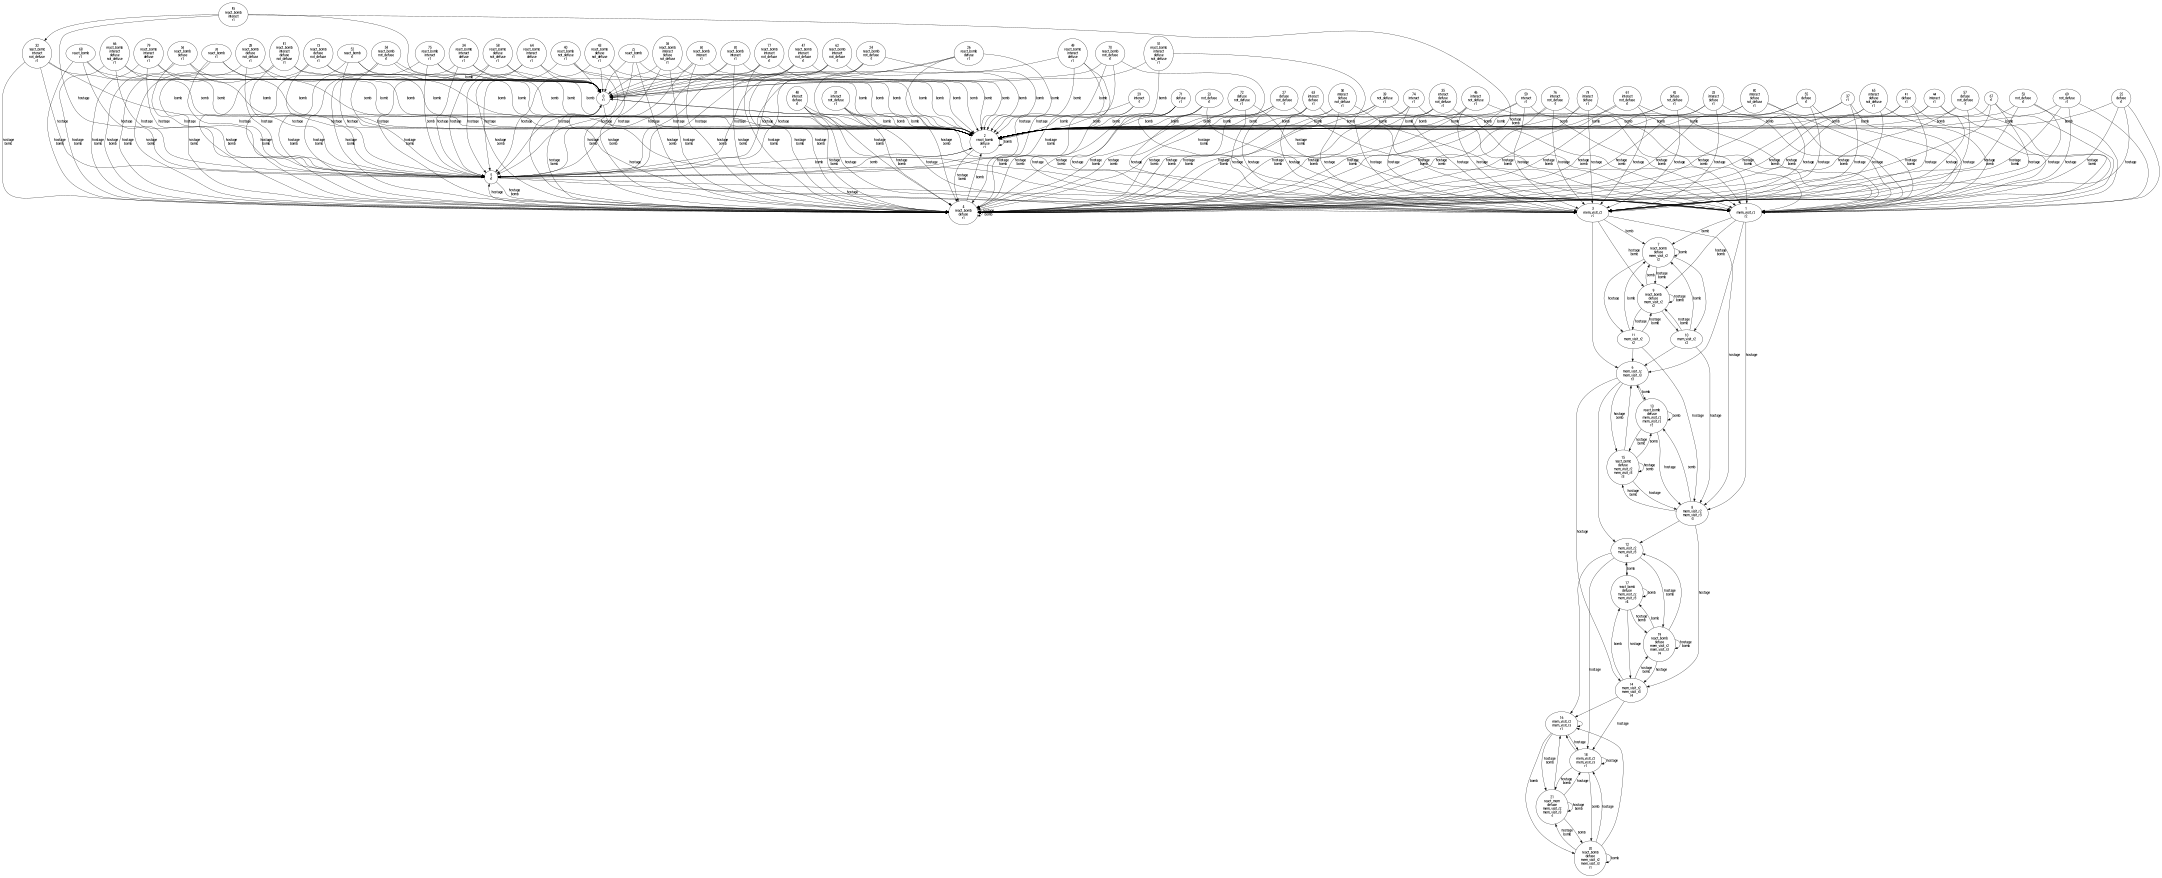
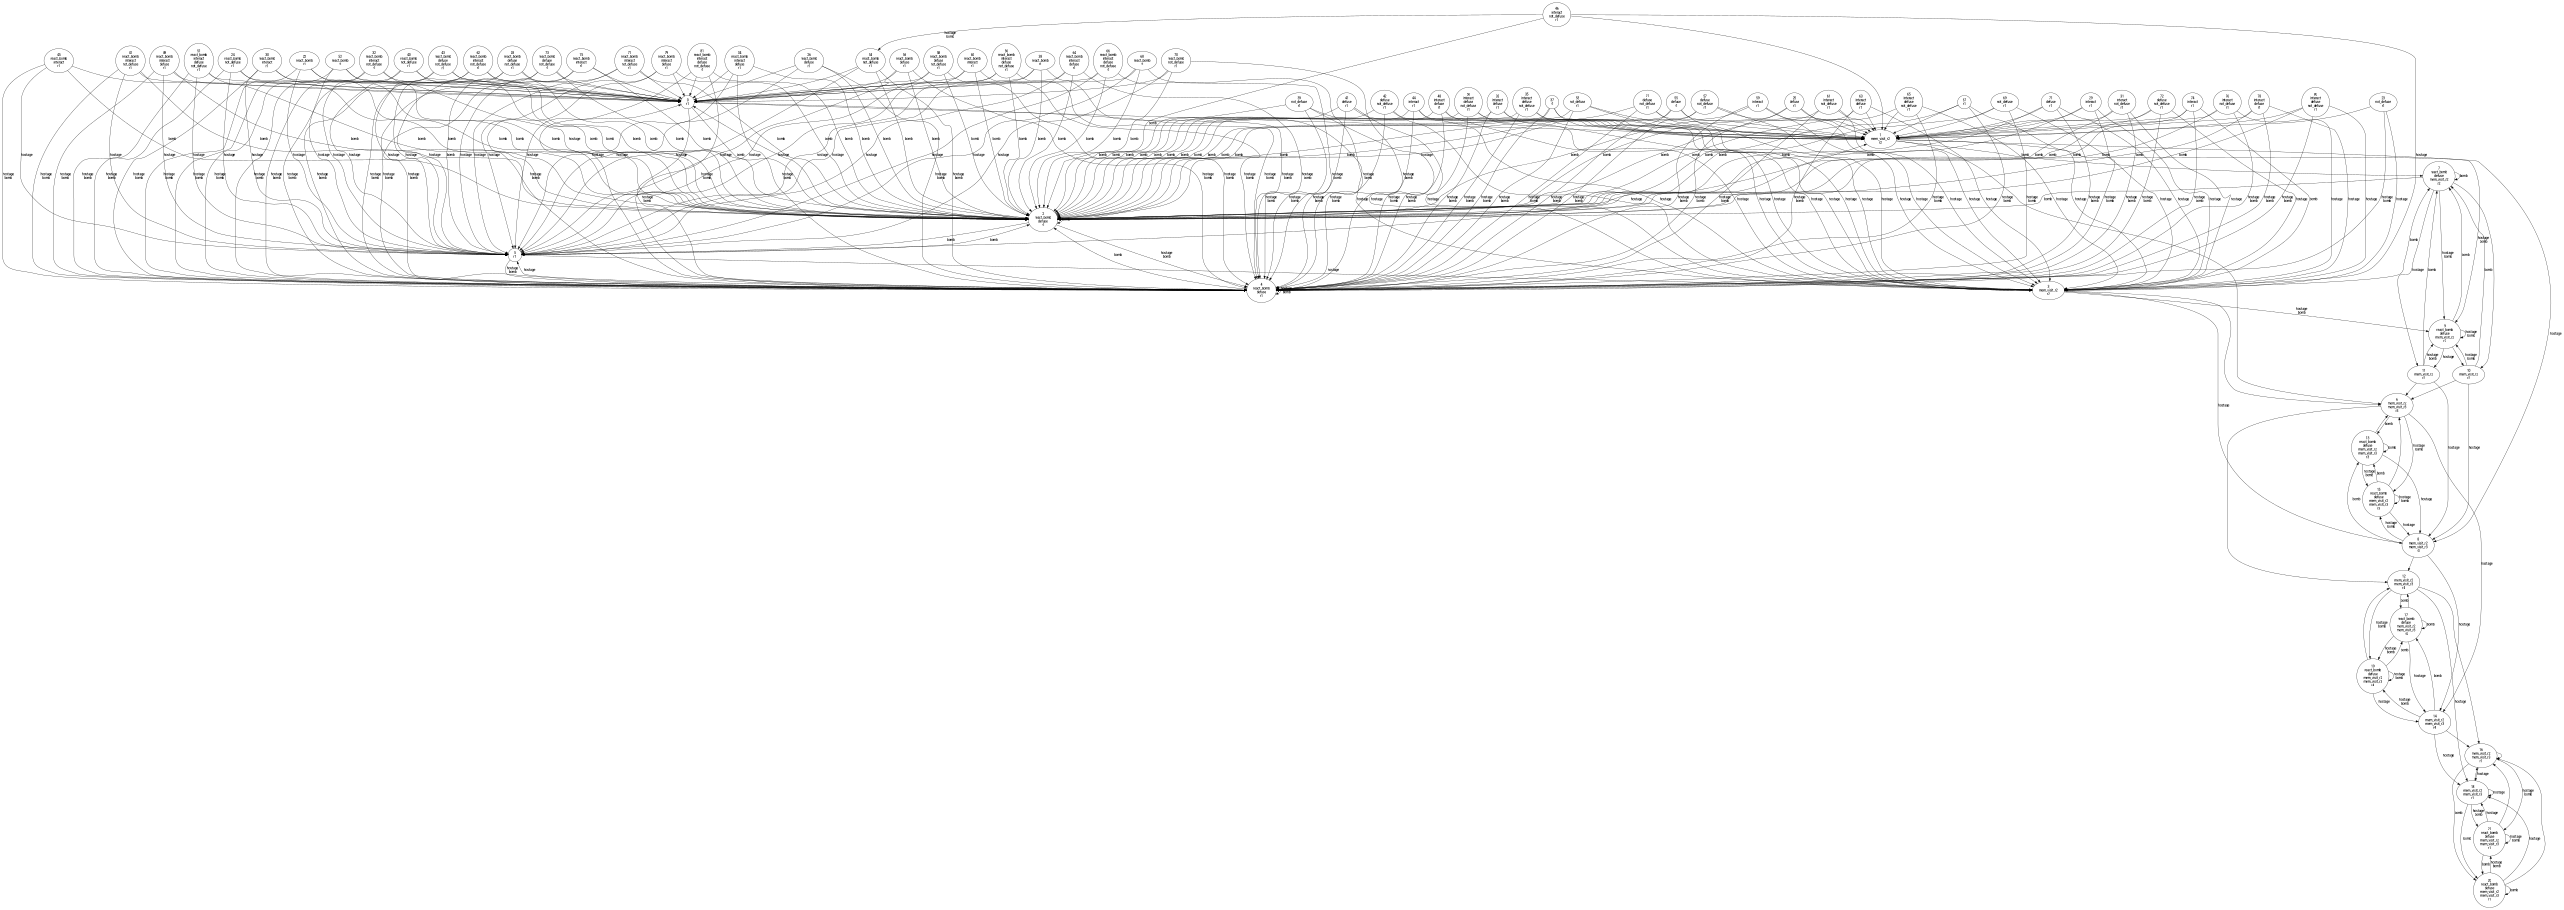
edge "45 react_bomb interact r1" -> "32 react_bomb interact not_defuse r1": now "45 react_bomb interact r1" -> "0 r1"
edge "32 react_bomb interact not_defuse r1" -> "2 react_bomb defuse r1": label "bomb" -> "hostage"
edge "73 react_bomb defuse not_defuse r1" -> "5 r1": label "hostage" -> "bomb"
edge "75 react_bomb interact r1" -> "5 r1": label "bomb" -> "hostage"
edge "59 interact r1" -> "2 react_bomb defuse r1": label "bomb" -> "hostage"
edge "23 not_defuse r1" -> "2 react_bomb defuse r1": now "7 react_bomb defuse mem_visit_r2 r2" -> "2 react_bomb defuse r1"
edge "29 interact r1" -> "1 mem_visit_r2 r2": added
edge "74 interact r1" -> "3 mem_visit_r2 r2": label "hostage" -> "bomb"
edge "46 interact not_defuse r1" -> "4 react_bomb defuse r1": now "46 interact not_defuse r1" -> "54 react_bomb not_defuse r1"
edge "51 react_bomb interact defuse not_defuse r1" -> "5 r1": added, label "hostage"
node "21 react_mem defuse mem_visit_r2 mem_visit_r3 r1": label "21 react_mem defuse mem_visit_r2 mem_visit_r3 r1" -> "21 react_bomb defuse mem_visit_r2 mem_visit_r3 r1"
